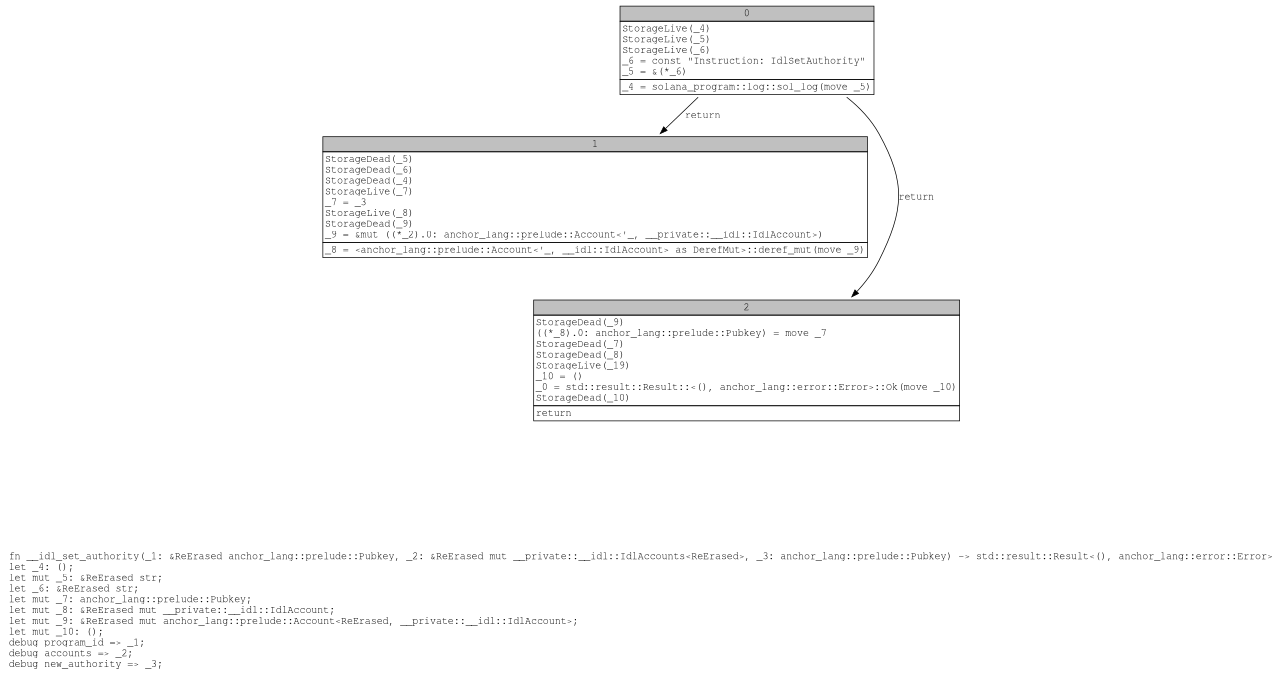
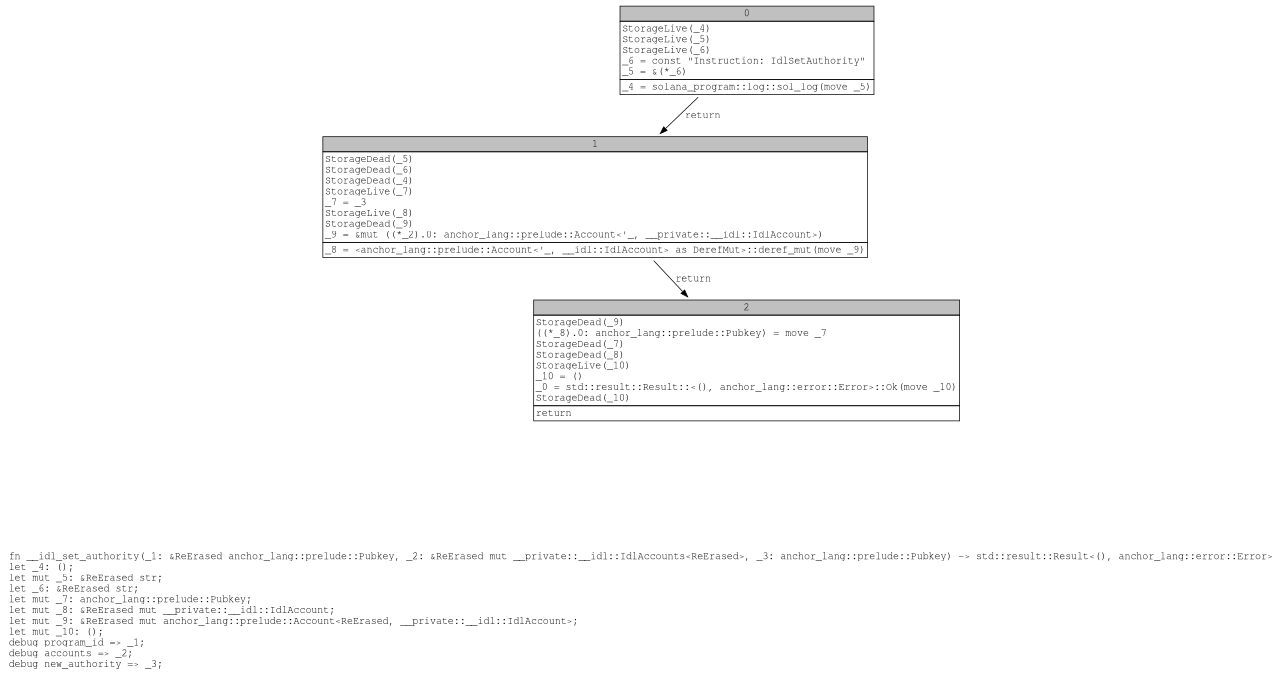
edge "0" -> "2": now "1" -> "2"
node "2": text "StorageLive(_19)" -> "StorageLive(_10)"
